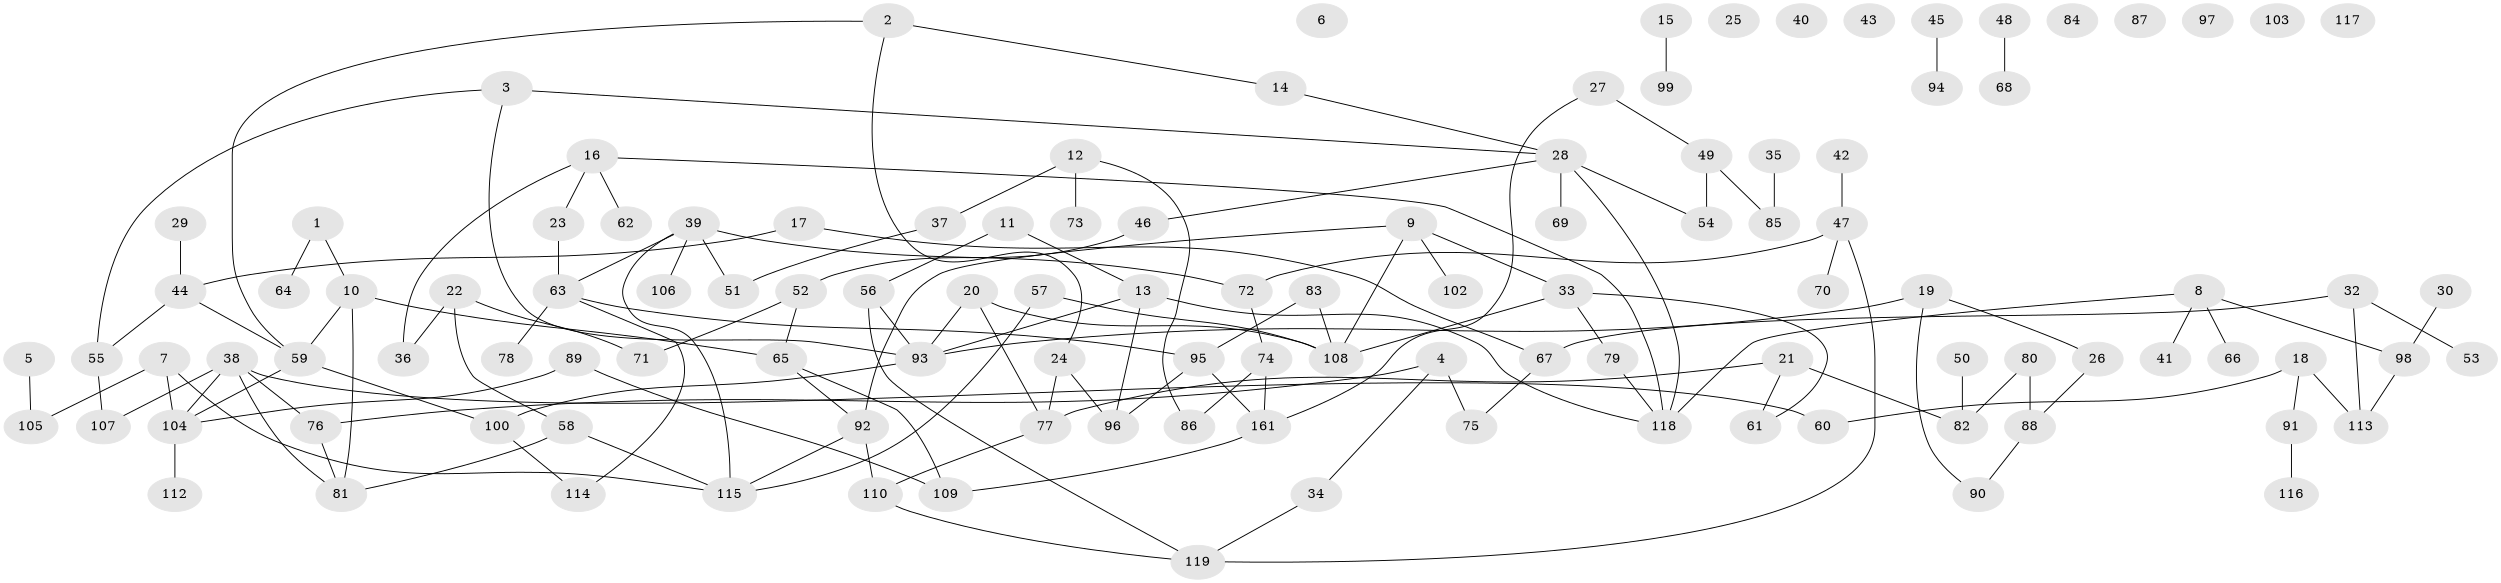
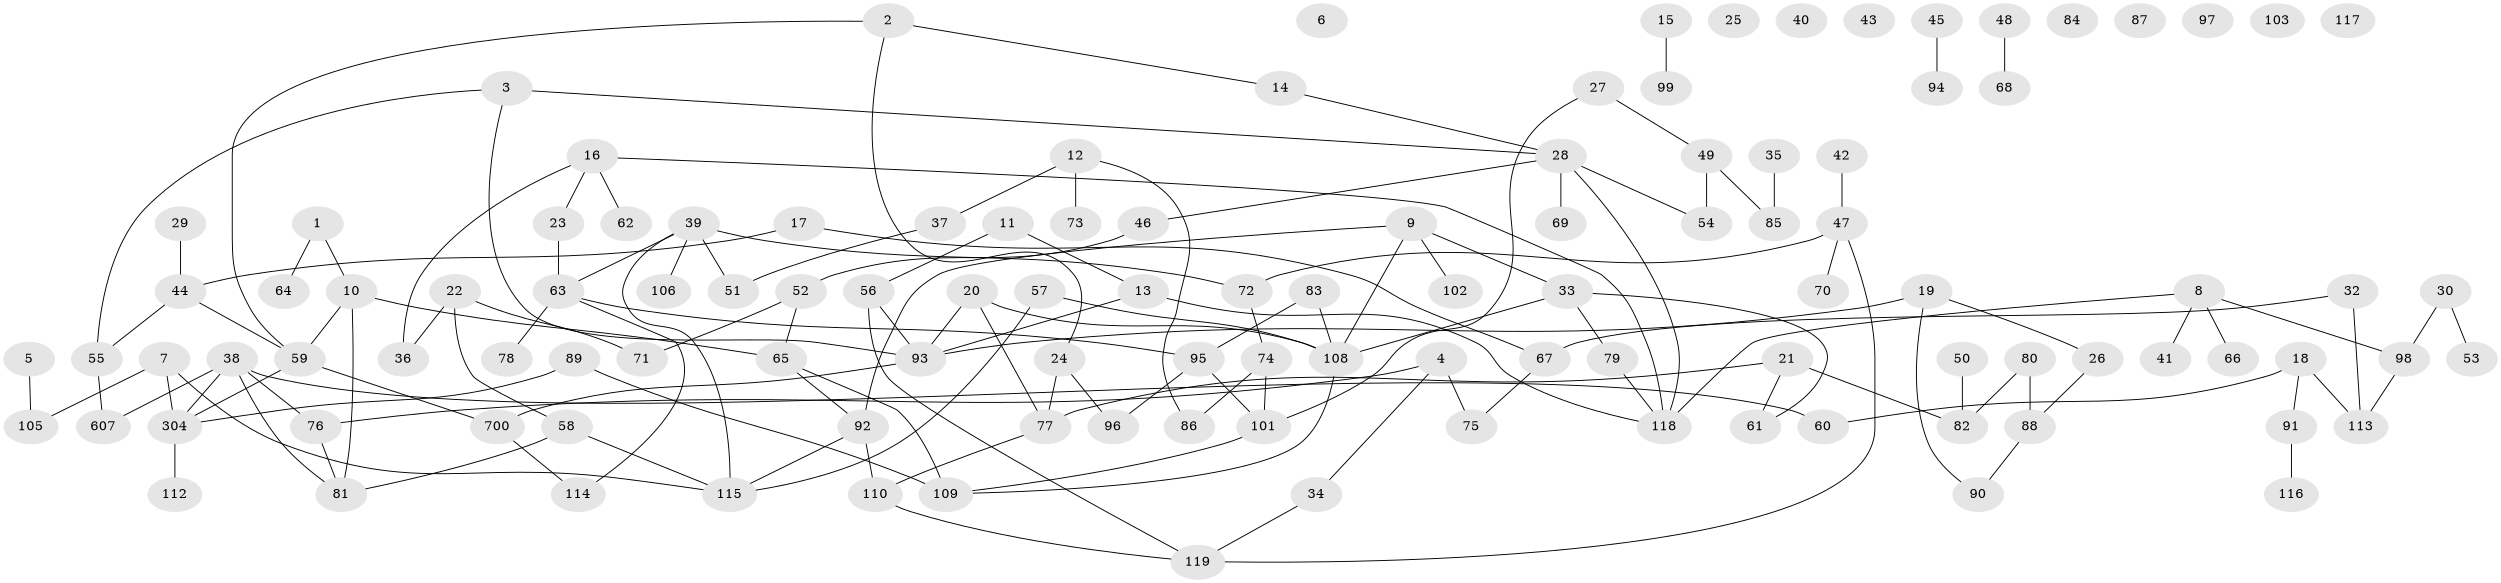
edge "32" -- "53": now "30" -- "53"
edge "13" -- "96": removed
node "107": label "107" -> "607"
node "104": label "104" -> "304"
node "100": label "100" -> "700"
node "161": label "161" -> "101"
edge "108" -- "109": added
